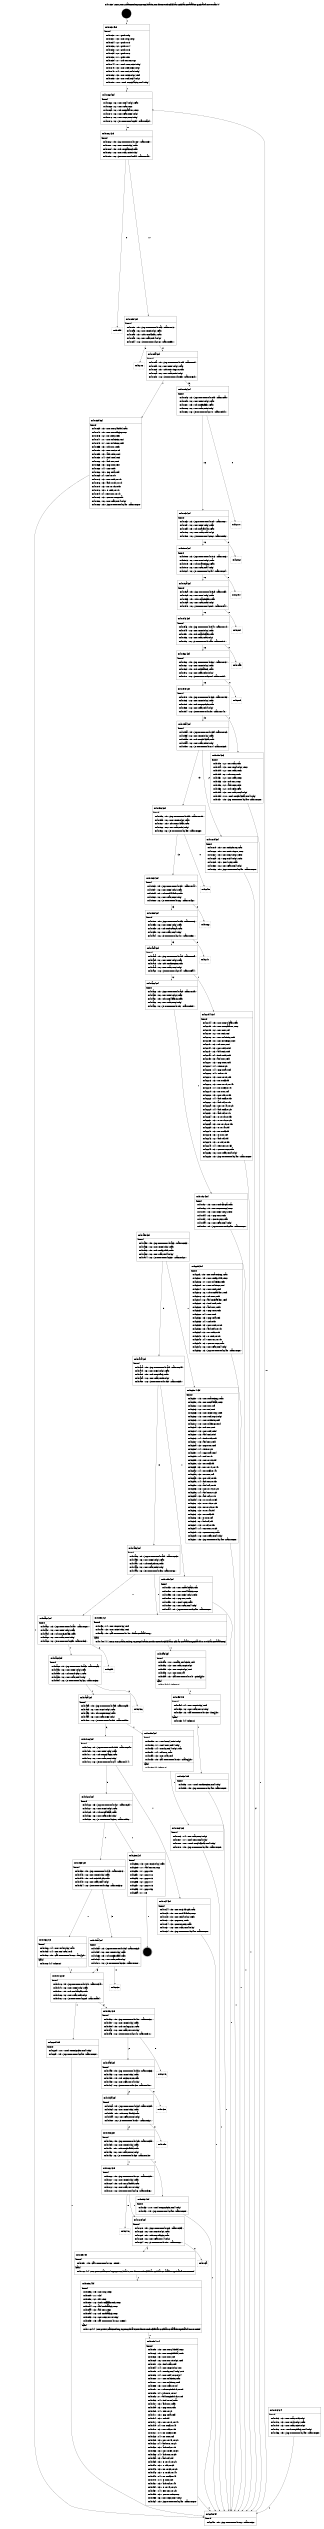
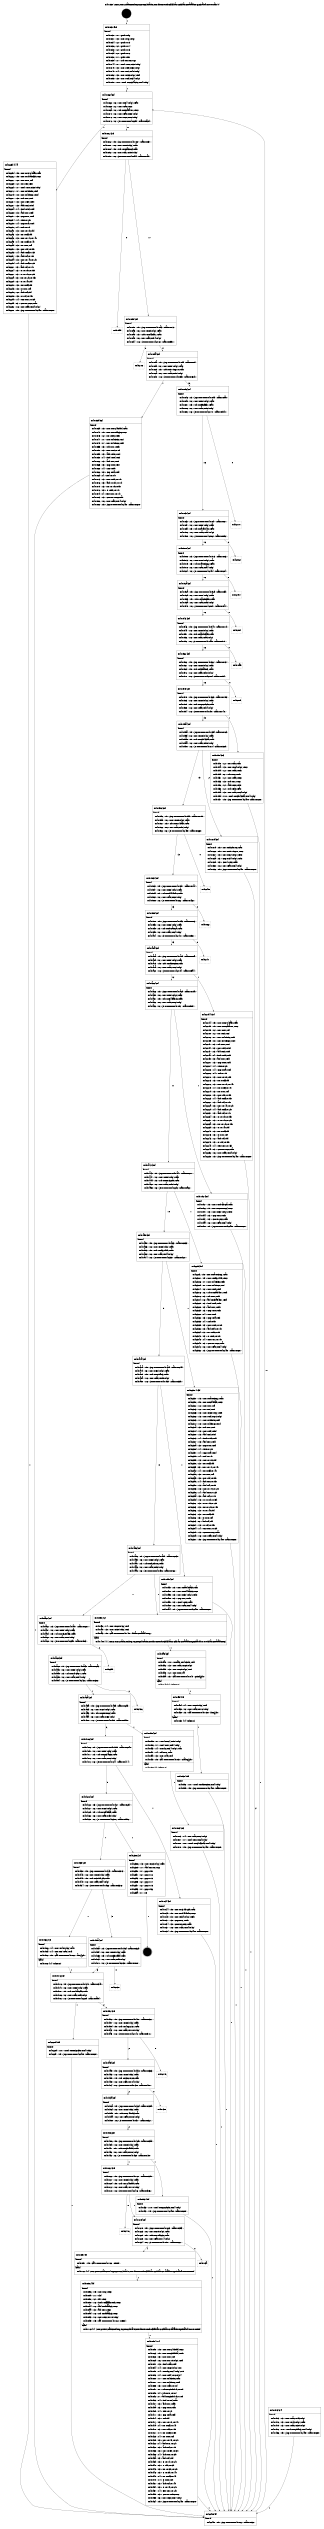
node "0x40225d [144]": added
node "0x401a42 [28]": added
edge "0x401ab2 [28]" -> "0x401ace [28]": removed, label "7"
node "0x401d57": removed
